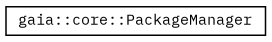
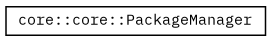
node "gaia::core::PackageManager": label "gaia::core::PackageManager" -> "core::core::PackageManager"
